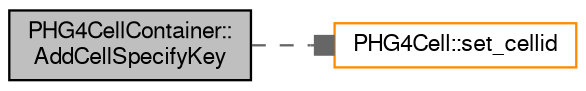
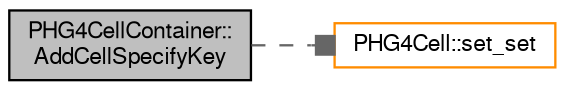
node "PHG4Cell::set_cellid": label "PHG4Cell::set_cellid" -> "PHG4Cell::set_set"
